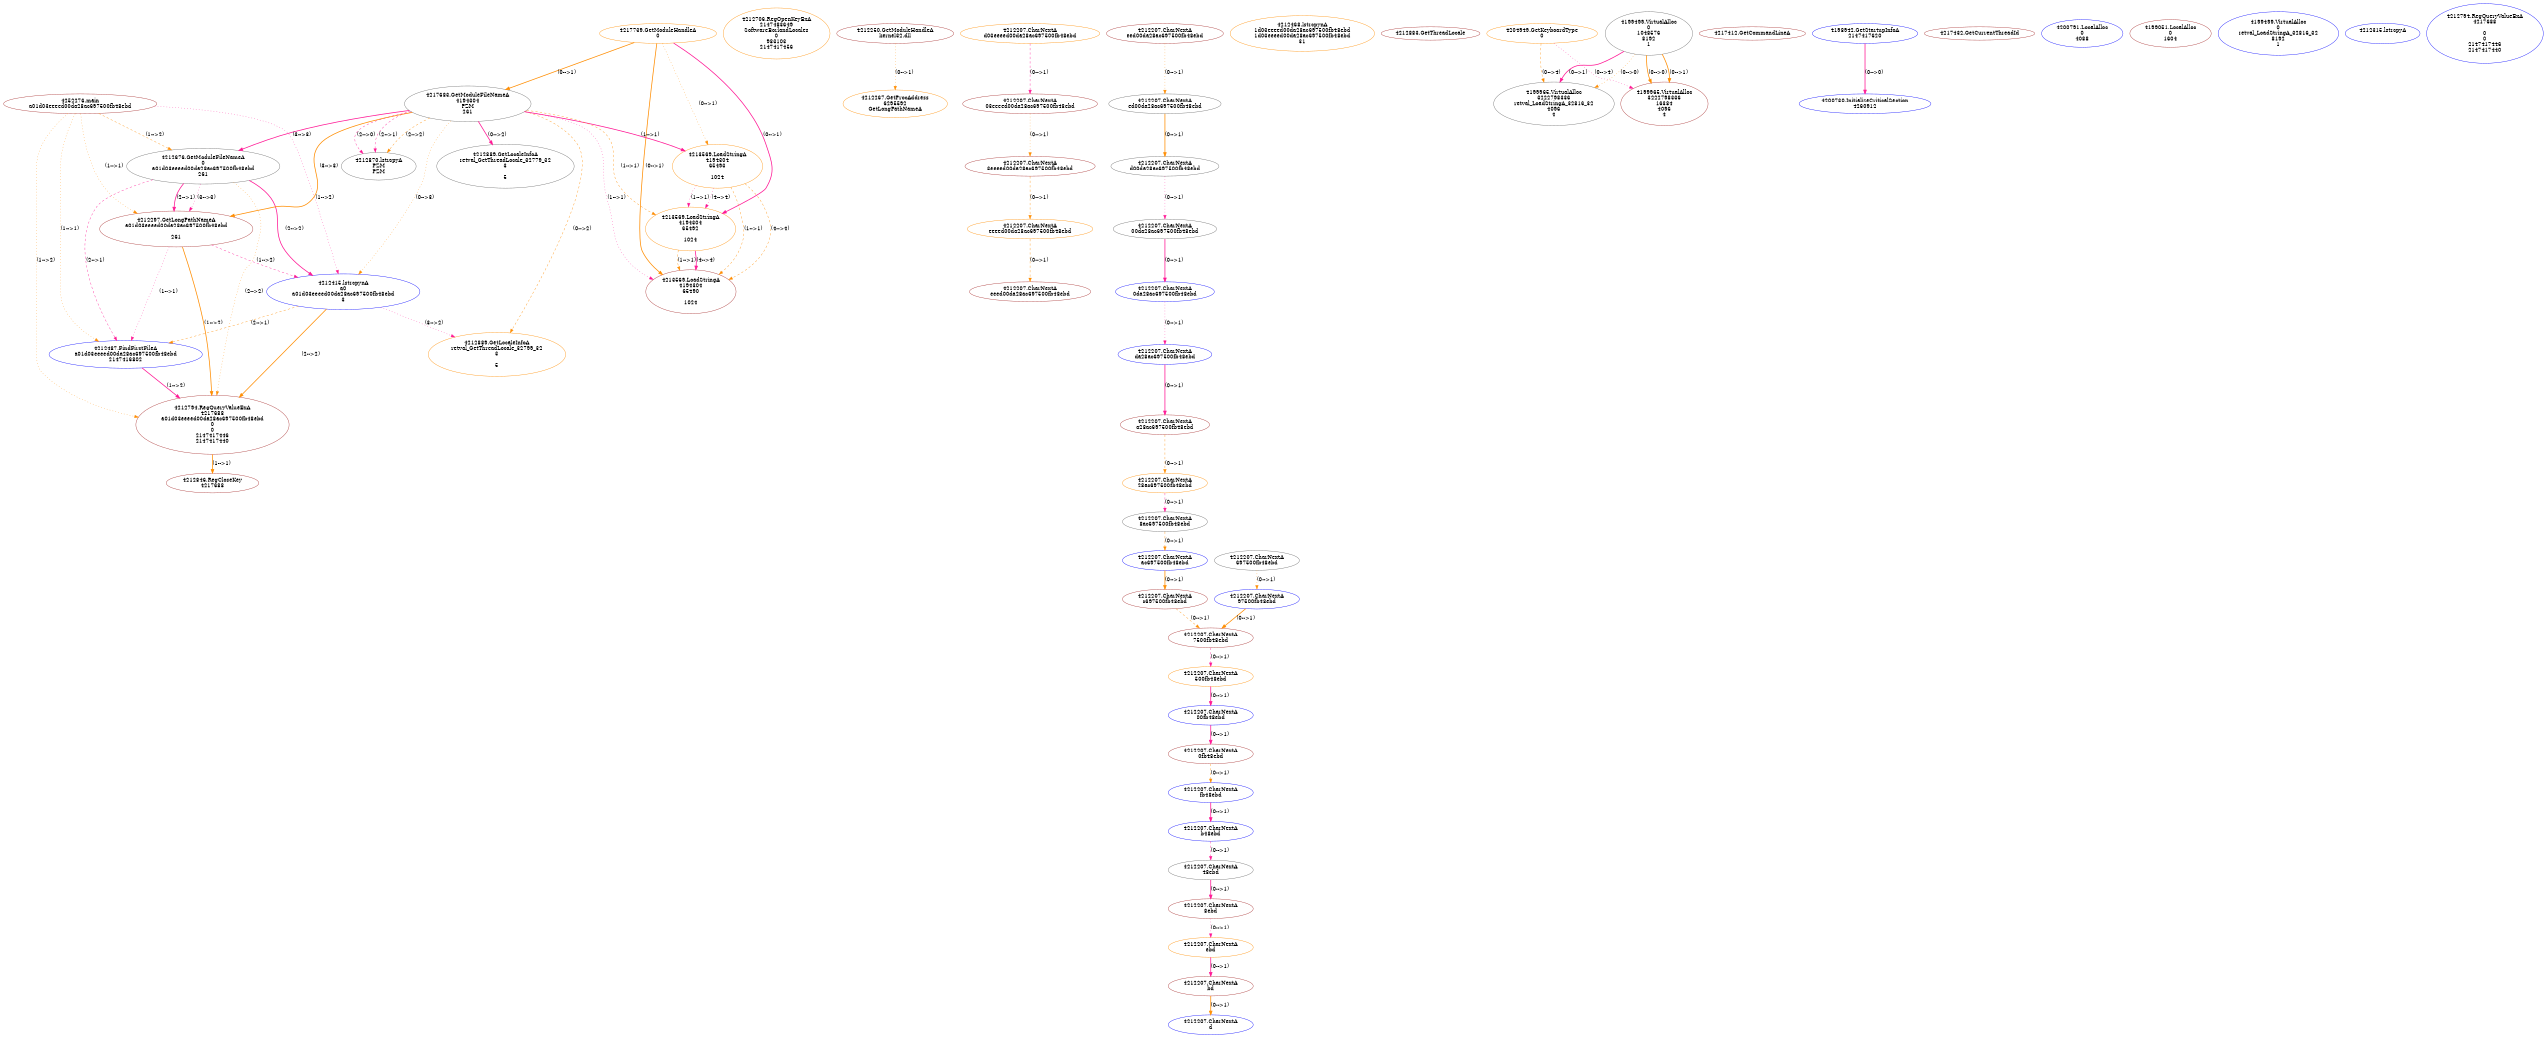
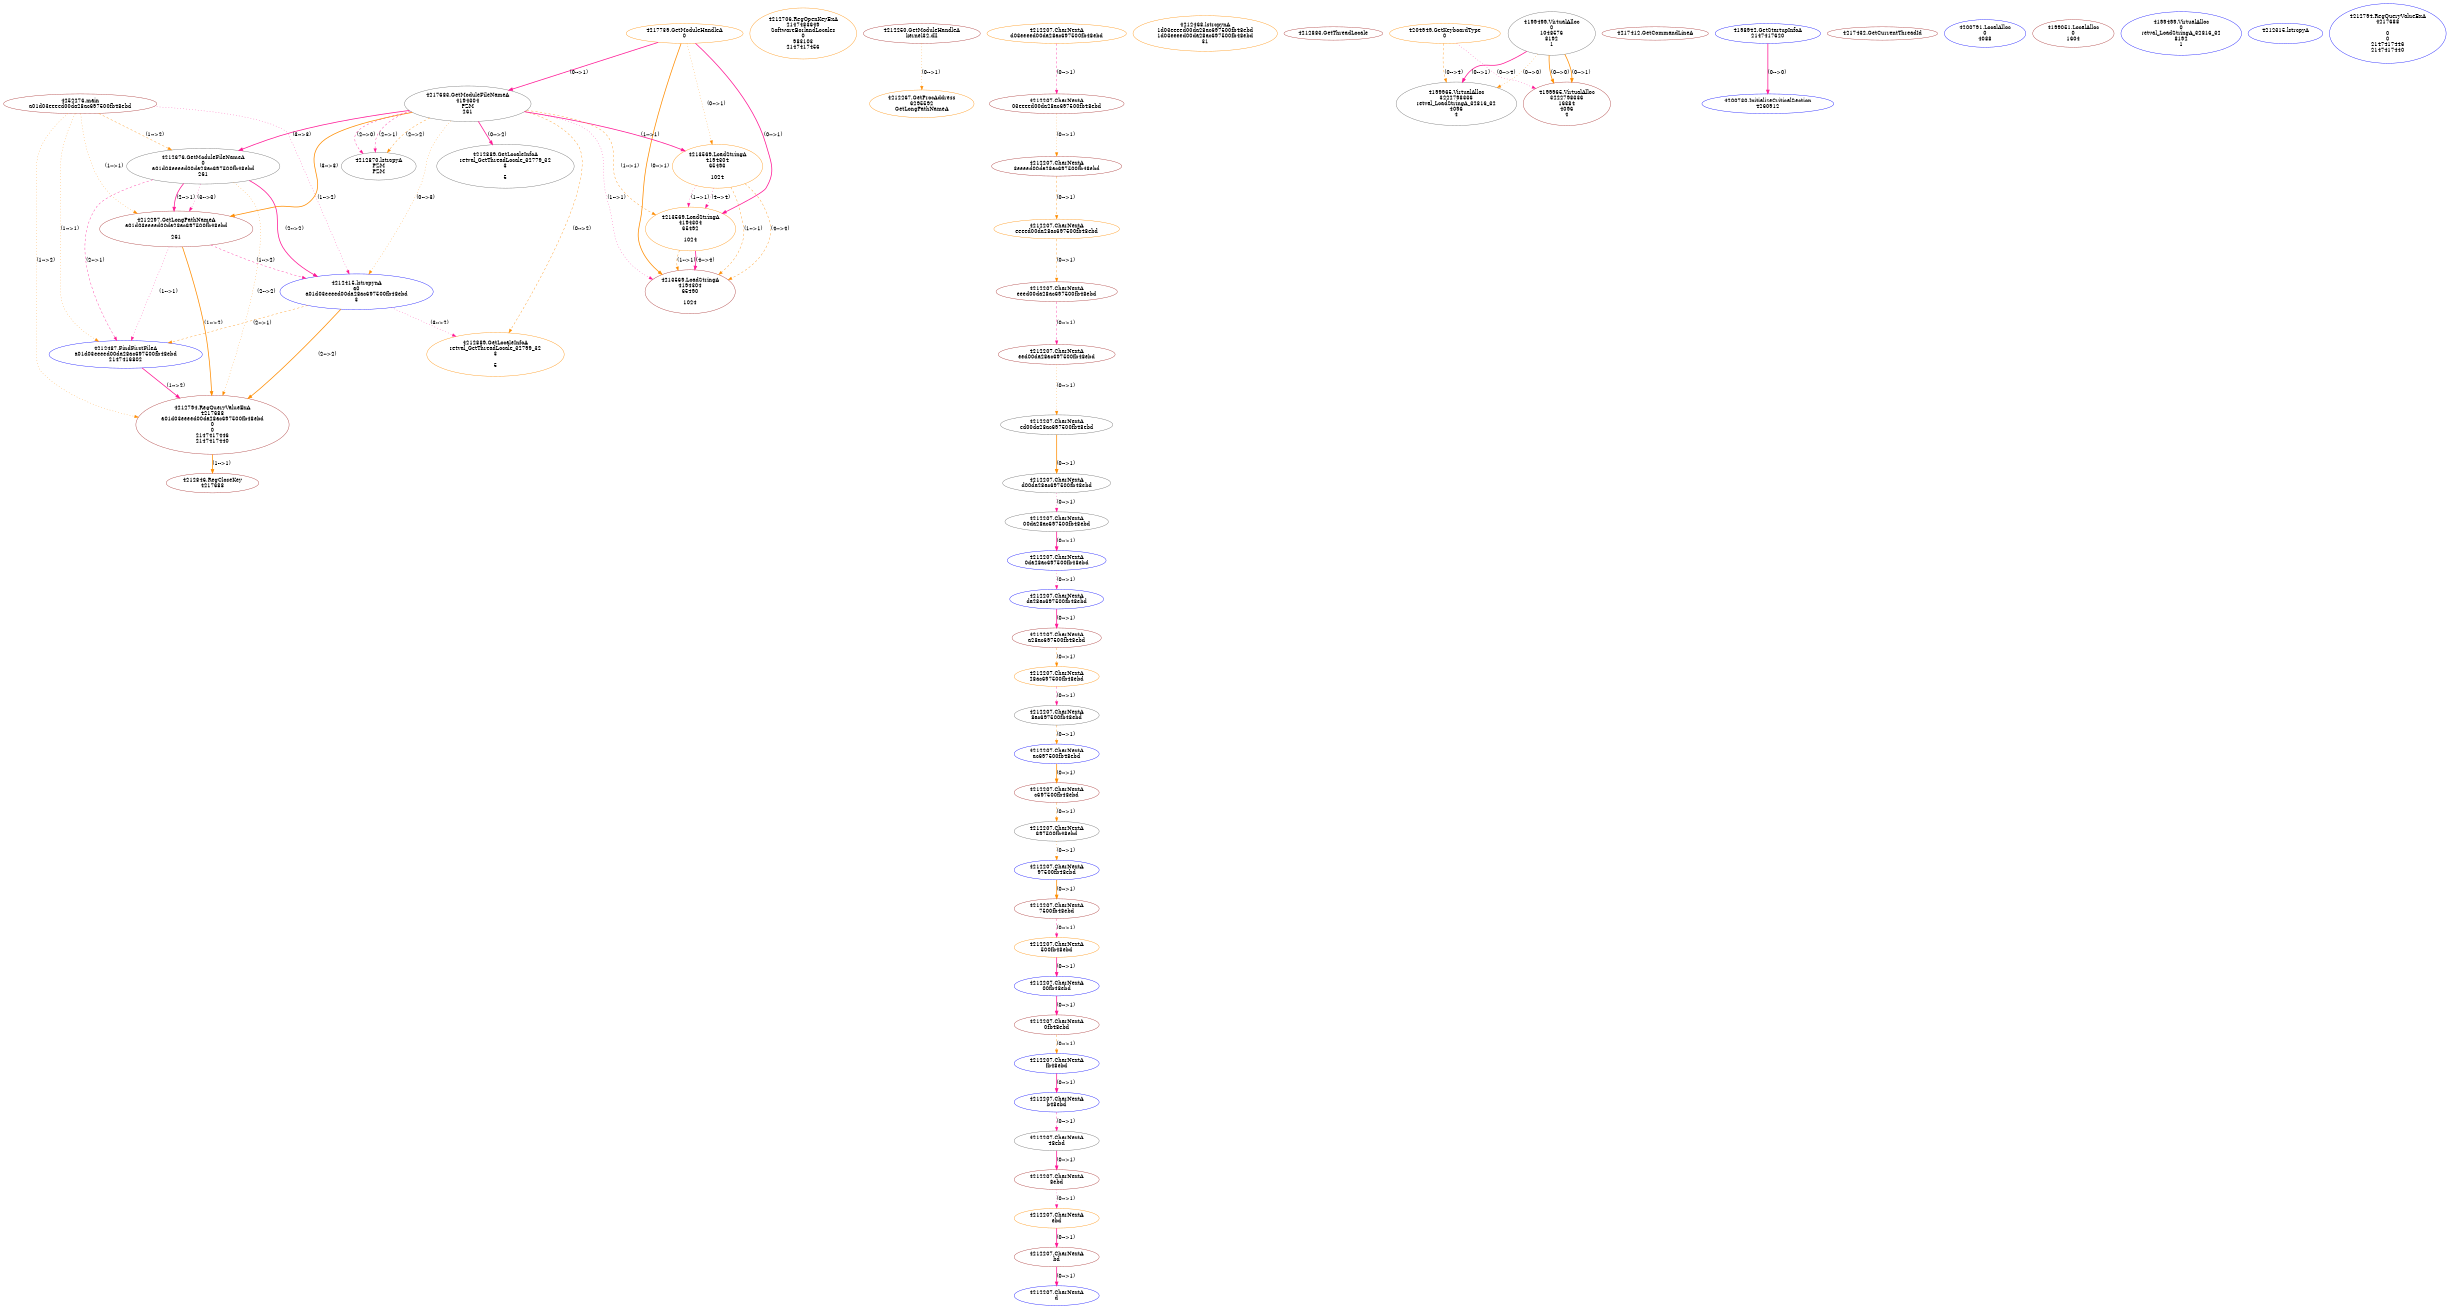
edge "4217739.GetModuleHandleA 0" -> "4217683.GetModuleFileNameA 4194304 PZM 261": color darkorange -> deeppink
edge "4212207.CharNextA eeed00da28ac697500fb48ebd" -> "4212207.CharNextA eed00da28ac697500fb48ebd": added, label "(0-->1)"
edge "4212207.CharNextA c697500fb48ebd" -> "4212207.CharNextA 7500fb48ebd": now "4212207.CharNextA c697500fb48ebd" -> "4212207.CharNextA 697500fb48ebd"
edge "4212207.CharNextA bd" -> "4212207.CharNextA d": color darkorange -> deeppink
